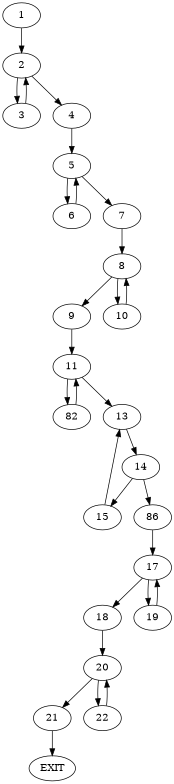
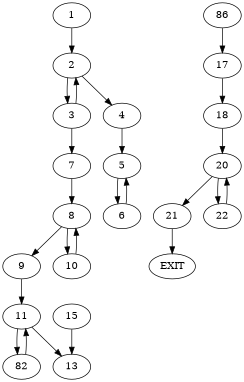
edge "5" -> "7": now "3" -> "7"
node "14": removed
node "19": removed
